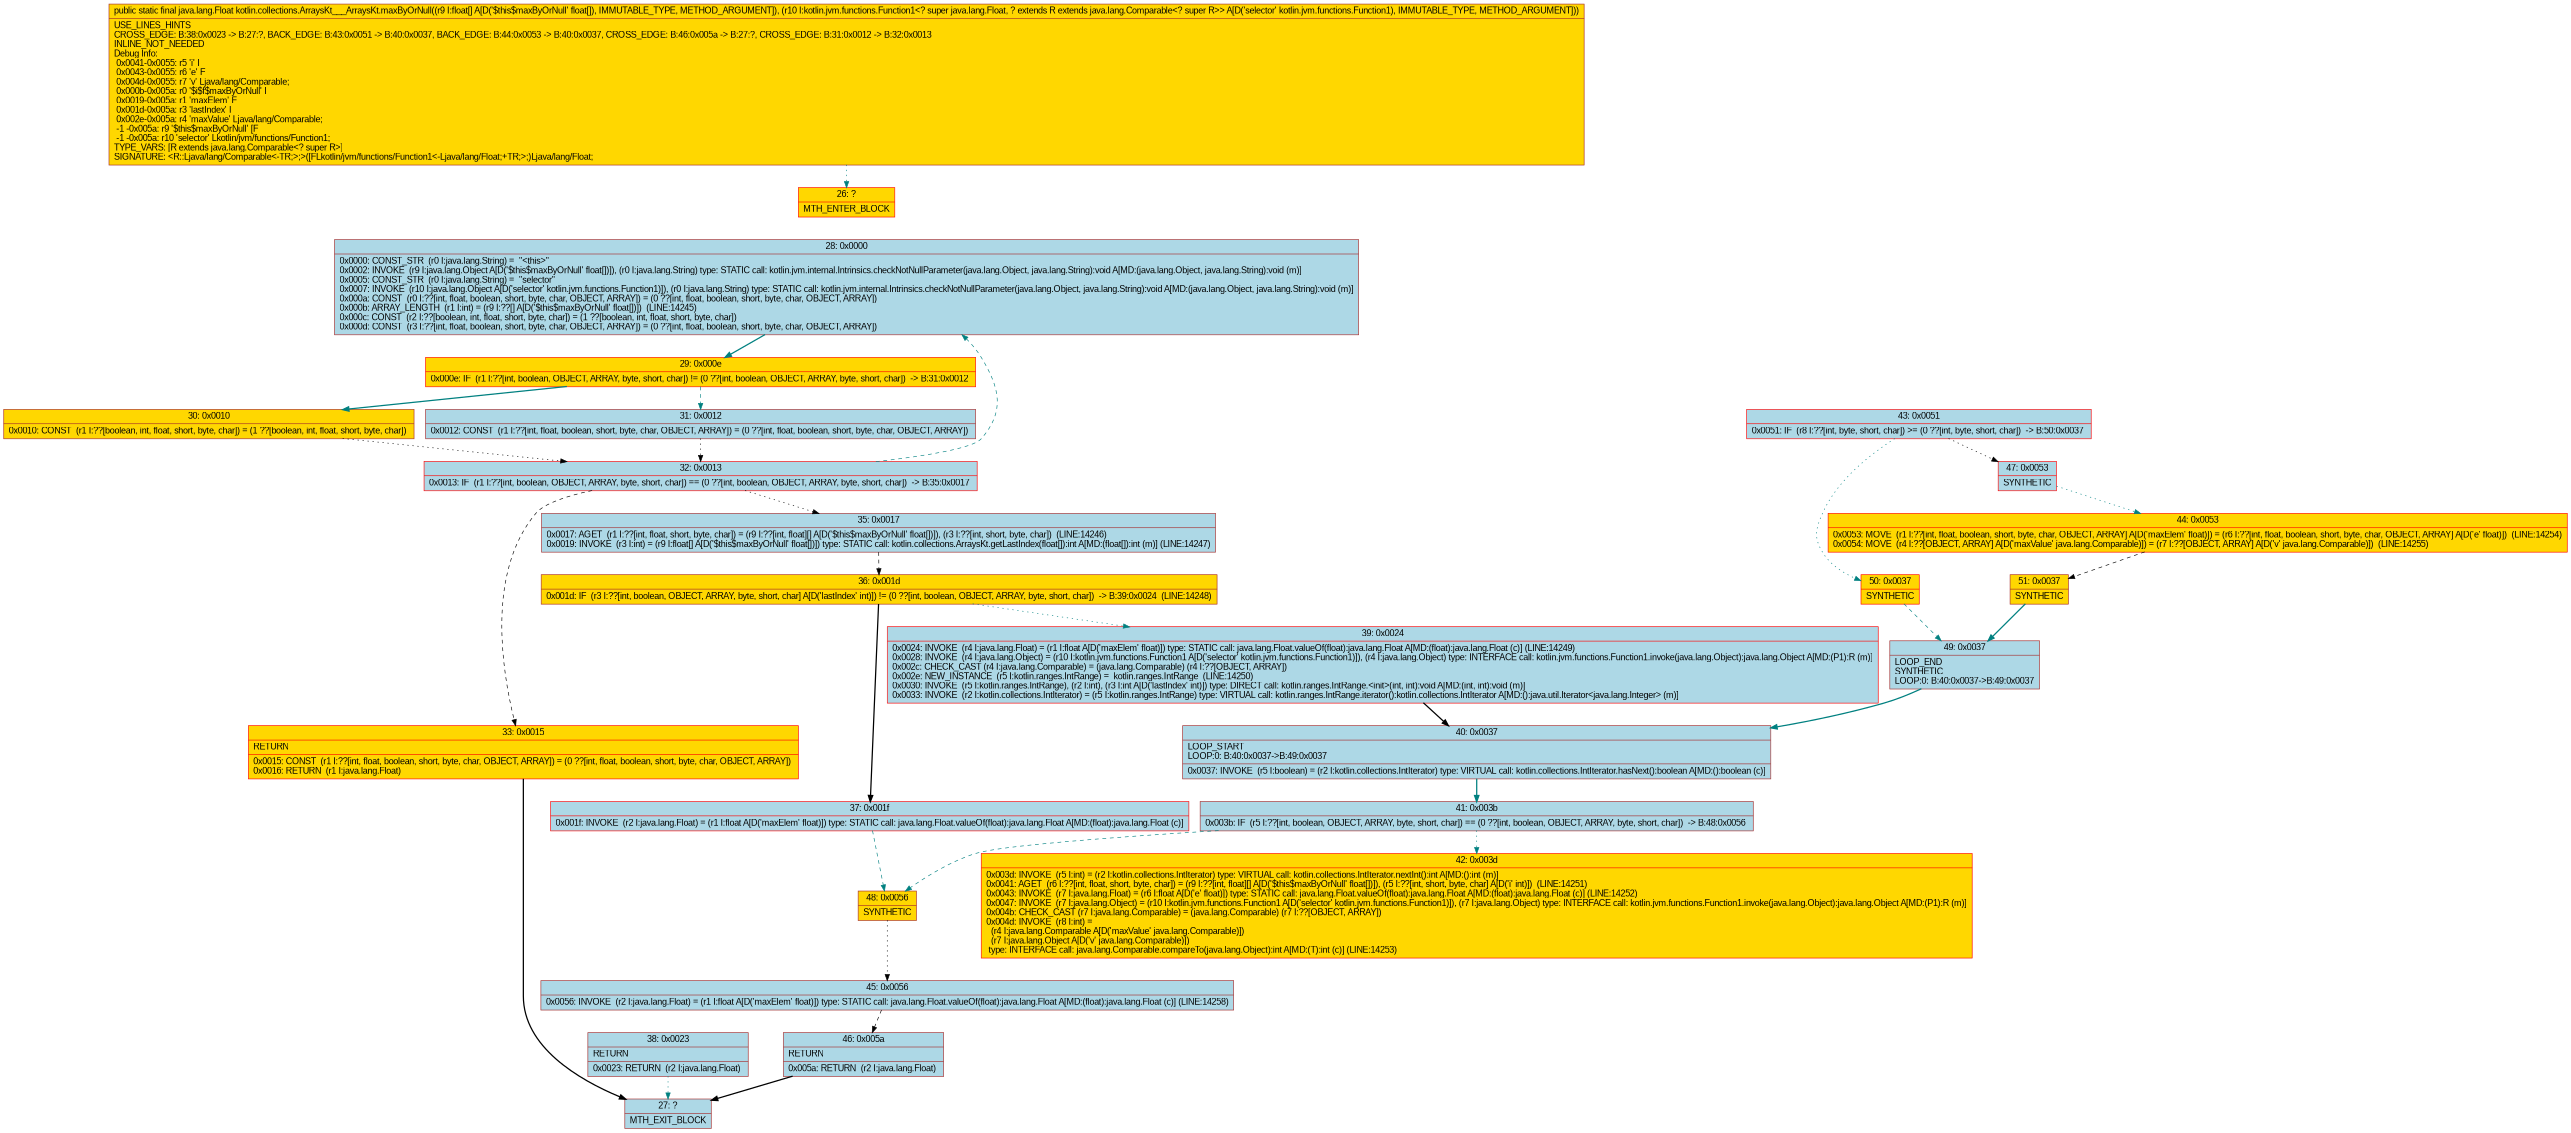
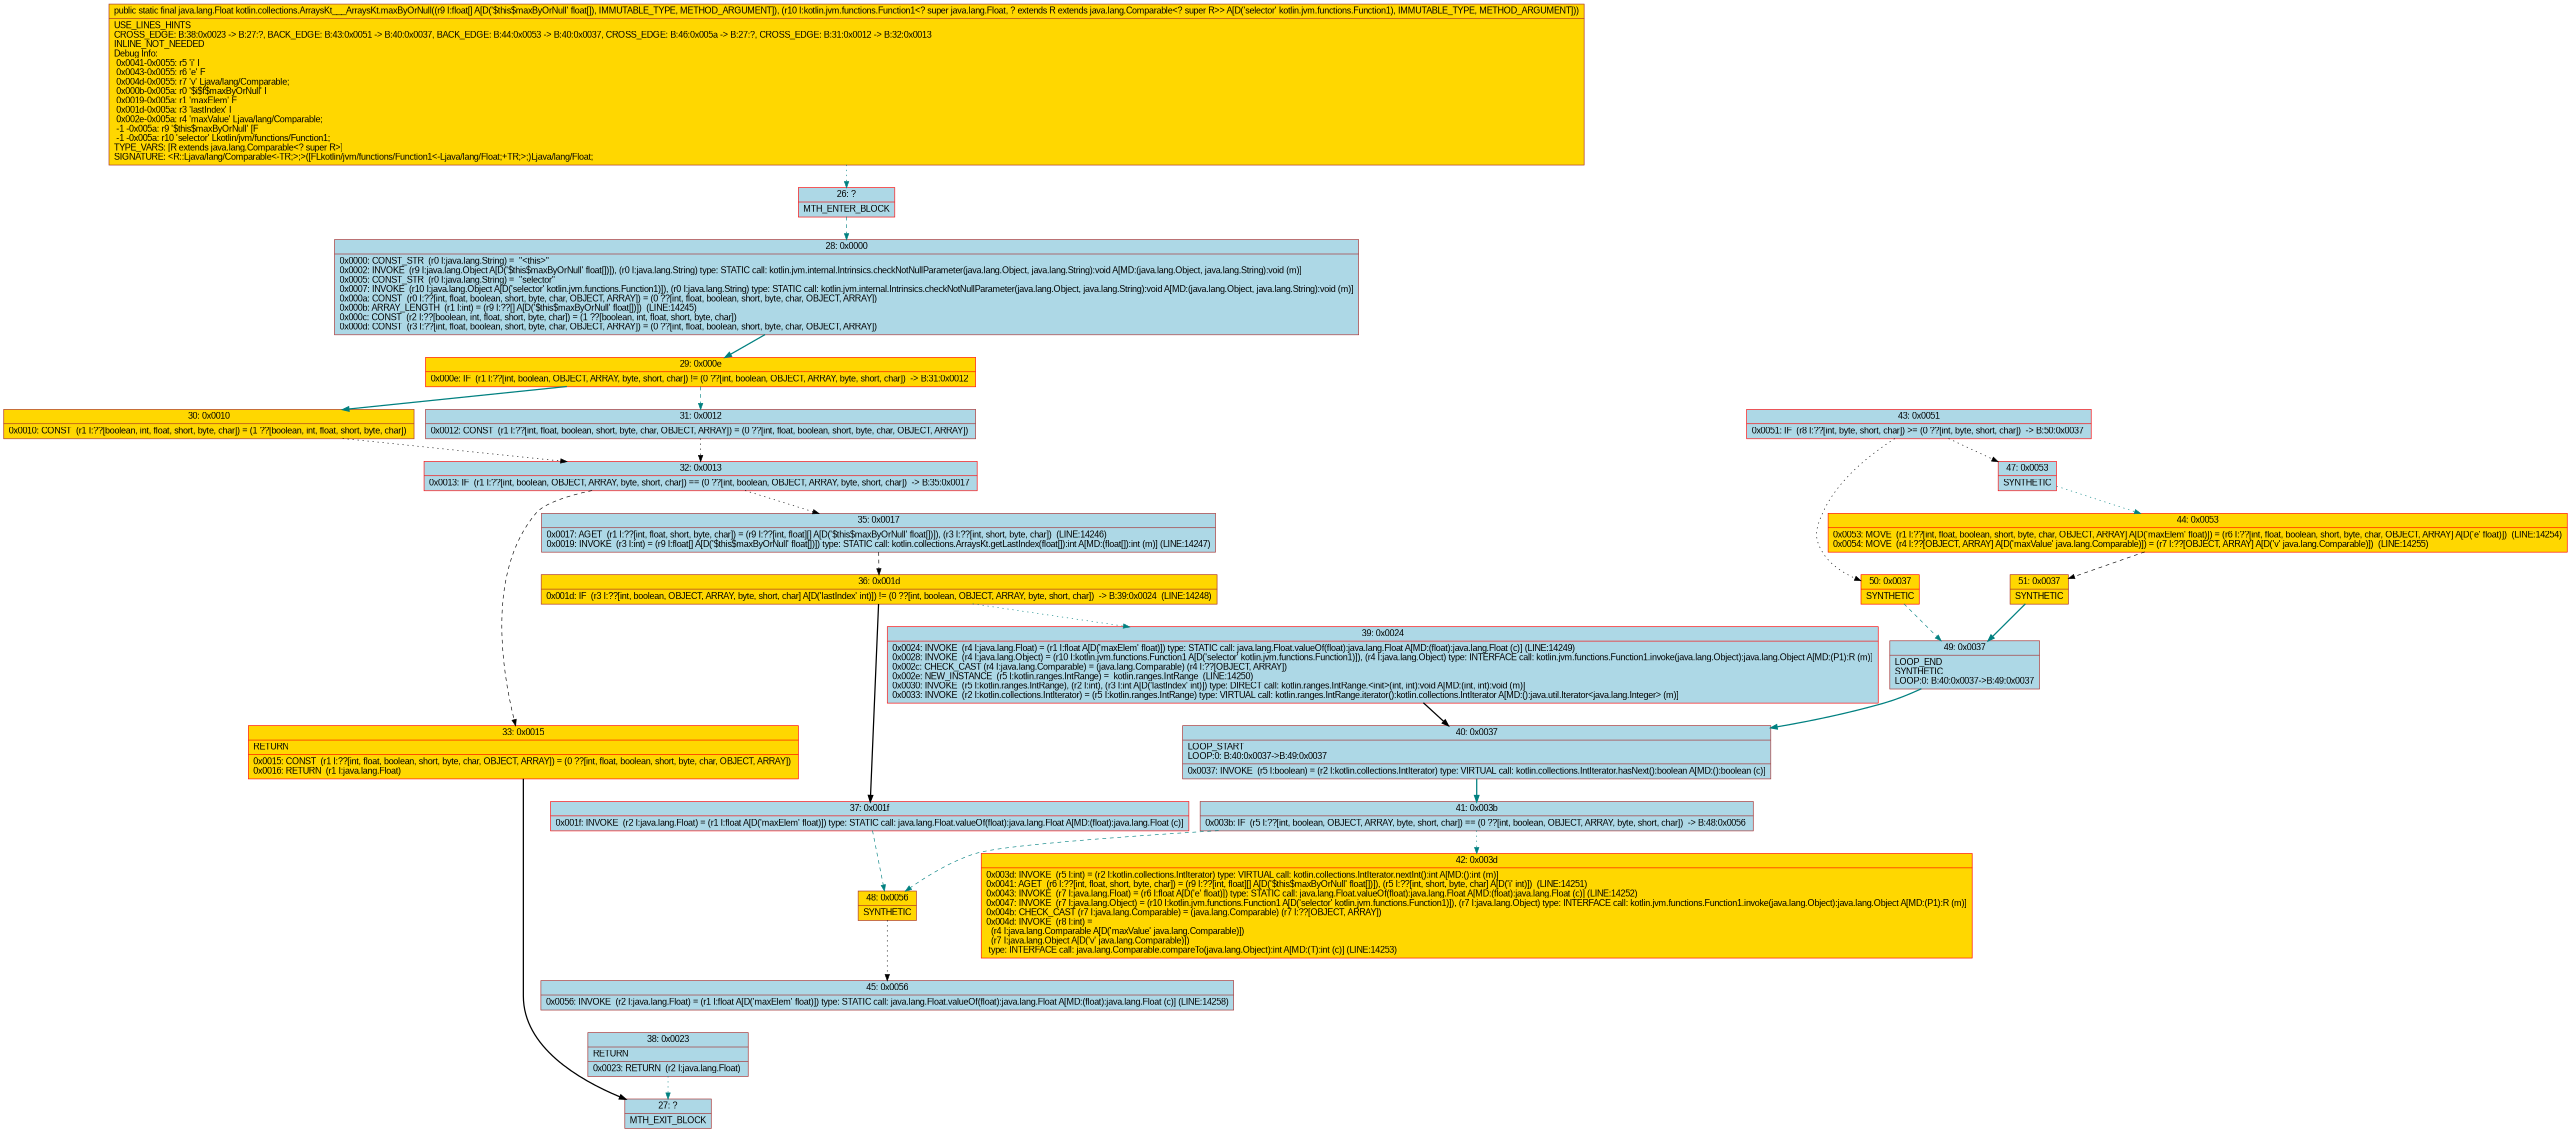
node "26: ?": fillcolor gold -> lightblue
edge "32: 0x0013" -> "28: 0x0000": now "26: ?" -> "28: 0x0000"
edge "43: 0x0051" -> "50: 0x0037": color teal -> black
node "46: 0x005a": removed
